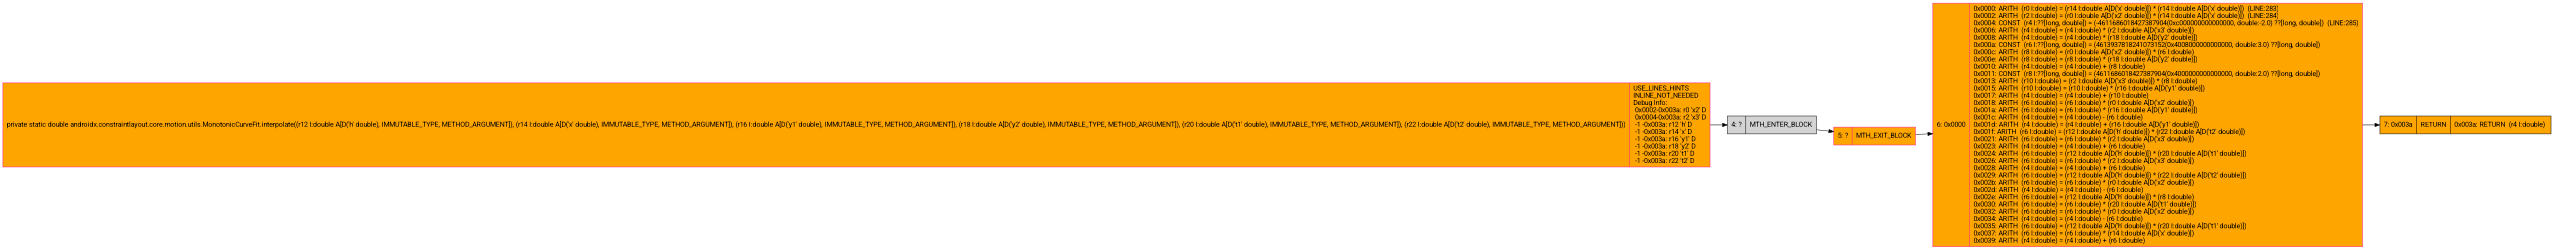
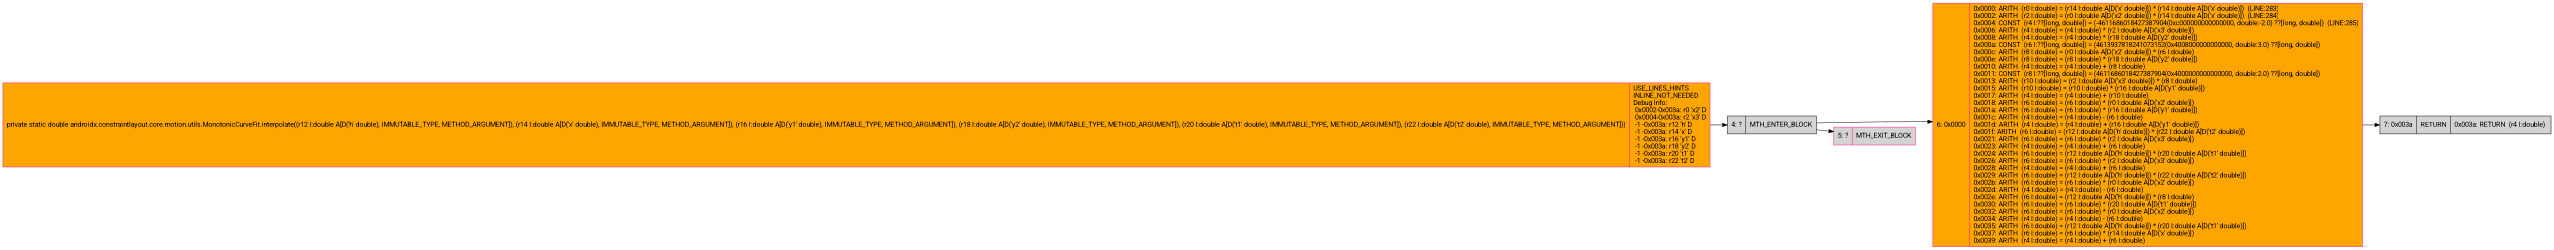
node "7: 0x003a": fillcolor orange -> lightgrey
edge "5: ?" -> "6: 0x0000": now "4: ?" -> "6: 0x0000"
node "5: ?": fillcolor orange -> lightgrey
